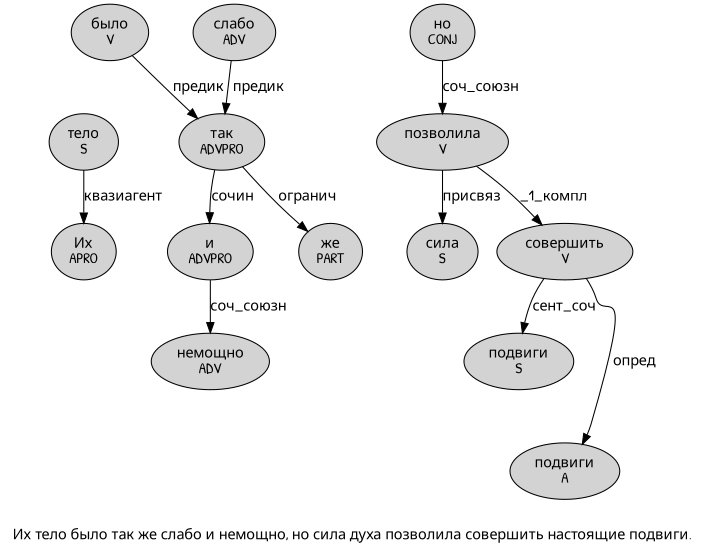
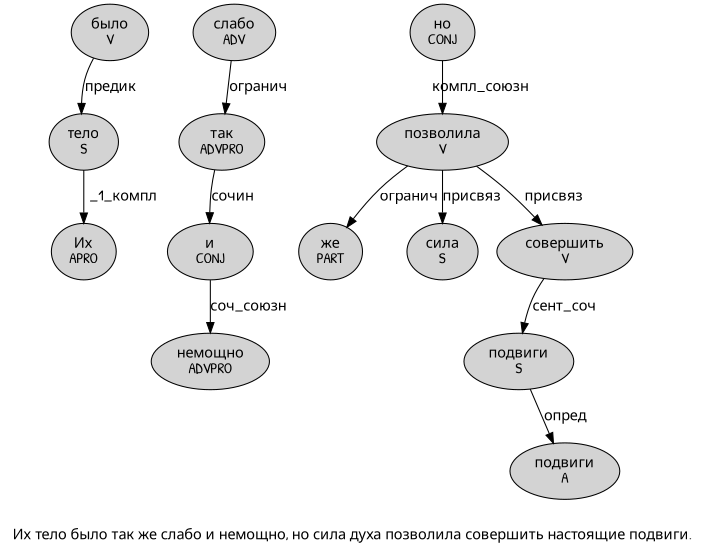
edge "было V" -> "так ADVPRO": now "было V" -> "тело S"
edge "слабо ADV" -> "так ADVPRO": label "предик" -> "огранич"
edge "но CONJ" -> "позволила V": label "соч_союзн" -> "компл_союзн"
edge "так ADVPRO" -> "же PART": now "позволила V" -> "же PART"
edge "тело S" -> "Их APRO": label "квазиагент" -> "_1_компл"
edge "позволила V" -> "совершить V": label "_1_компл" -> "присвяз"
node "и ADVPRO": label "и ADVPRO" -> "и CONJ"
edge "совершить V" -> "подвиги A": now "подвиги S" -> "подвиги A"
node "немощно ADV": label "немощно ADV" -> "немощно ADVPRO"
